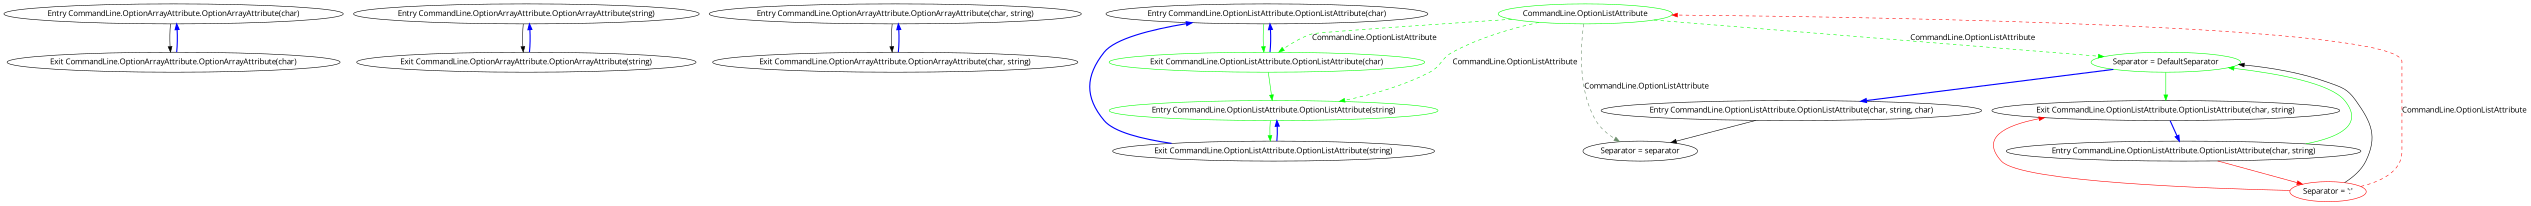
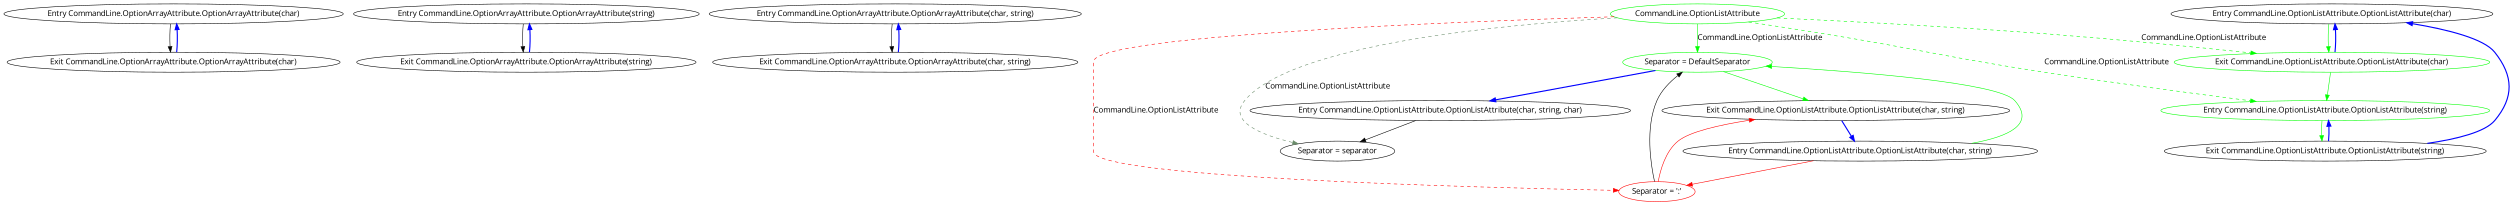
edge "Separator = ':'" -> "CommandLine.OptionListAttribute": reversed
edge "CommandLine.OptionListAttribute" -> "Separator = DefaultSeparator": style dashed -> solid
